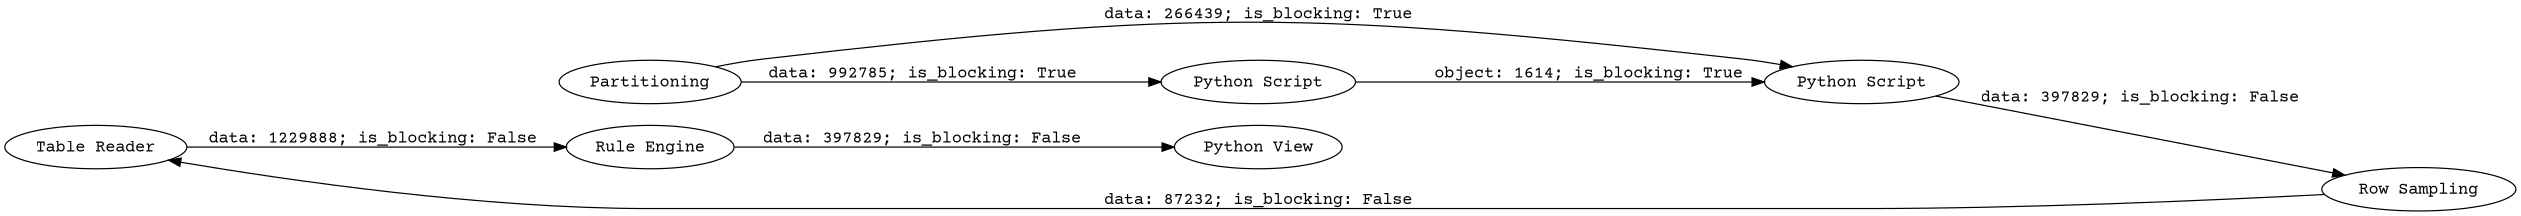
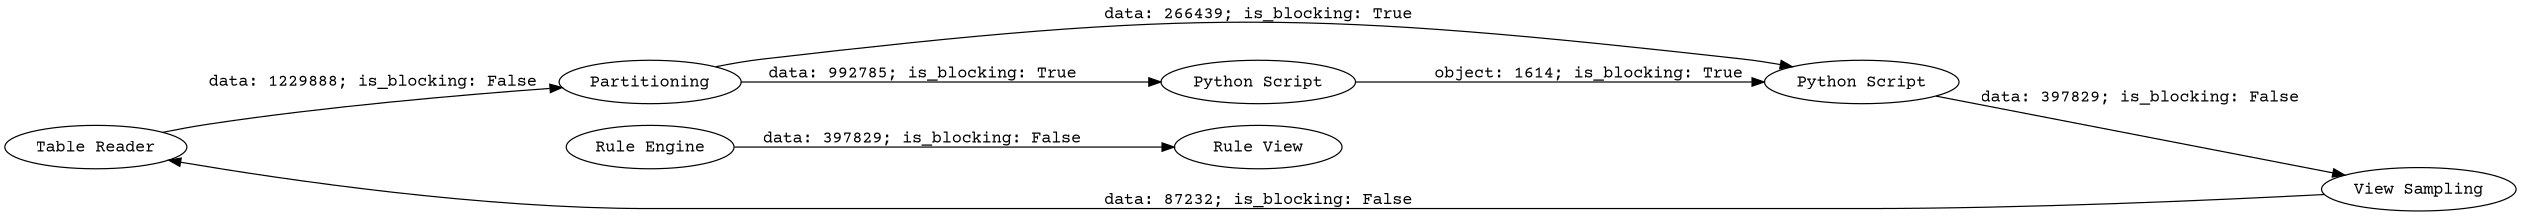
edge "Table Reader" -> "Rule Engine": now "Table Reader" -> "Partitioning"
node "Python View": label "Python View" -> "Rule View"
node "Row Sampling": label "Row Sampling" -> "View Sampling"
